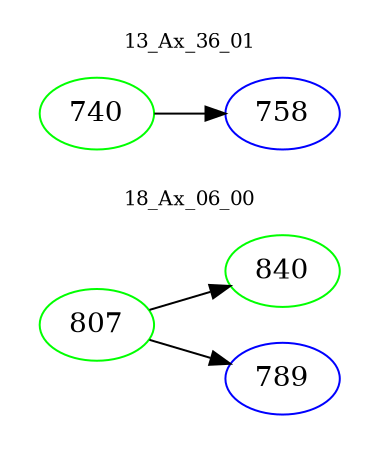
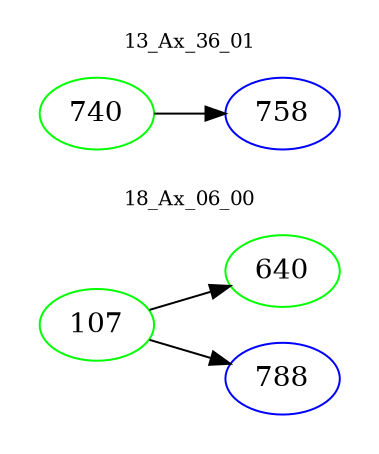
node "840": label "840" -> "640"
node "807": label "807" -> "107"
node "789": label "789" -> "788"
